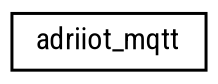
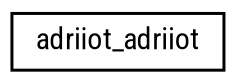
node "adriiot_mqtt": label "adriiot_mqtt" -> "adriiot_adriiot"
